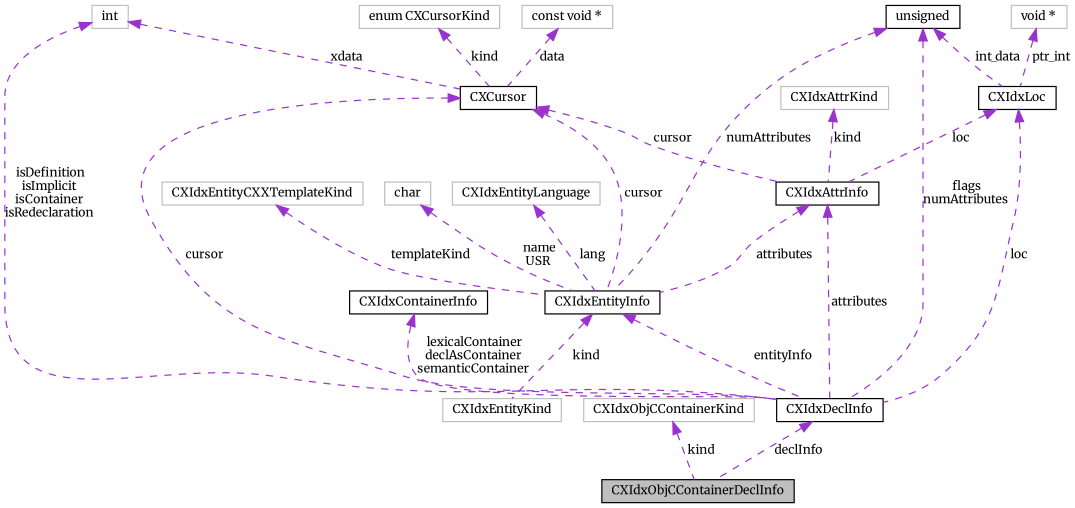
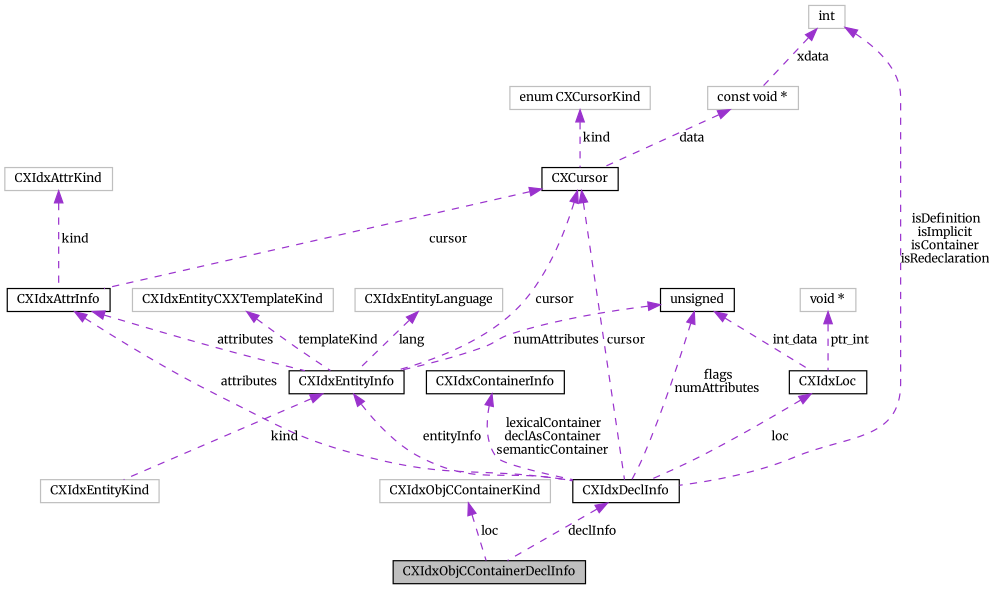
edge "CXCursor" -> "int": now "const void *" -> "int"
edge "CXIdxAttrInfo" -> "CXIdxLoc": removed, label "loc"
node "char": removed
edge "CXIdxObjCContainerDeclInfo" -> "CXIdxObjCContainerKind": label " kind" -> " loc"
